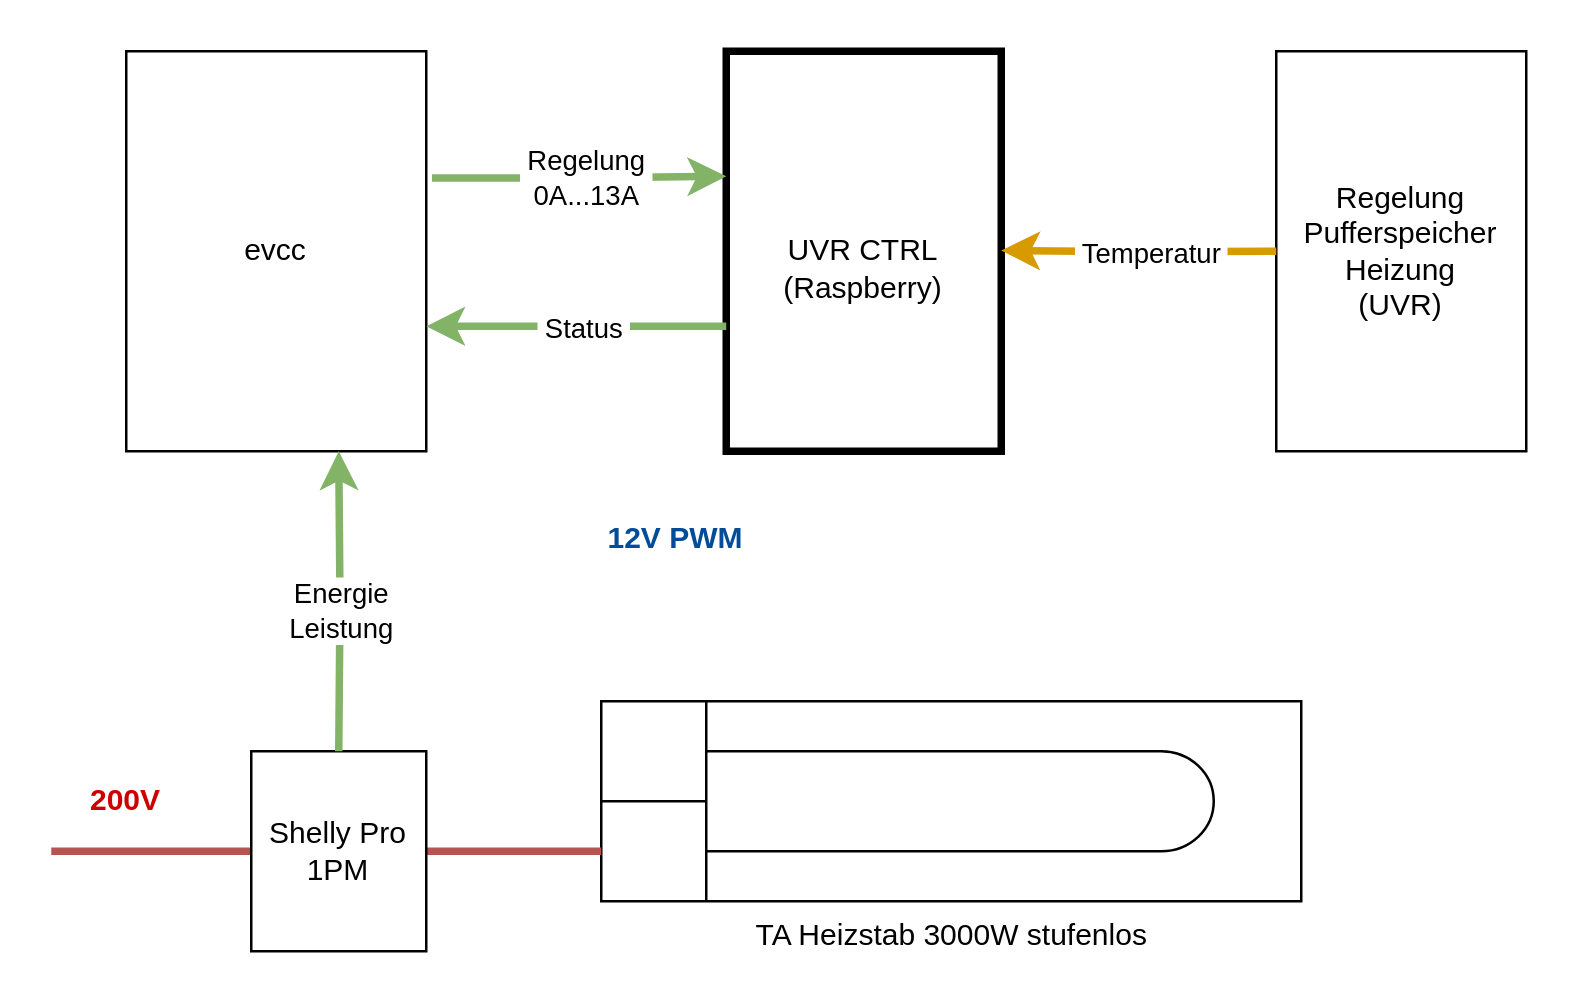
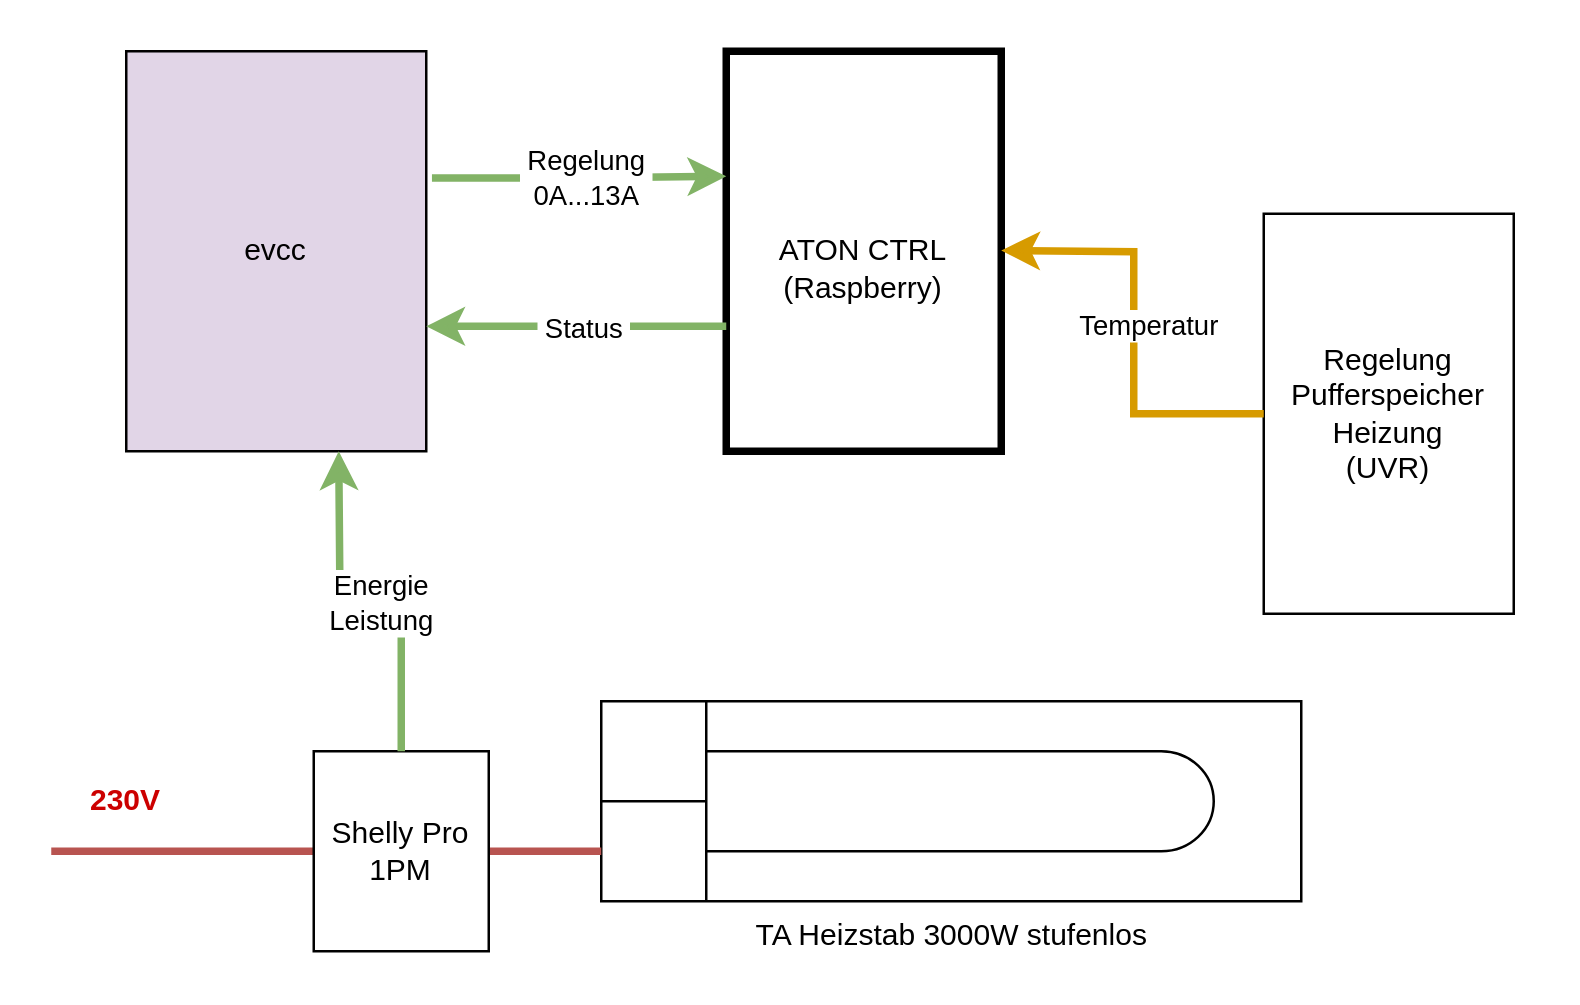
node "evcc": fillcolor #ffffff -> #e1d5e7
node "UVR CTRL (Raspberry)": label "UVR CTRL (Raspberry)" -> "ATON CTRL (Raspberry)"
node "Regelung Pufferspeicher Heizung (UVR)": moved (1401, 251) -> (1389, 414)
node "12V PWM": removed
node "200V": label "200V" -> "230V"
node "Shelly Pro 1PM": moved (339, 851) -> (401, 851)
